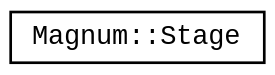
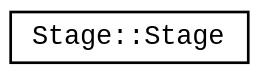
node "Magnum::Stage": label "Magnum::Stage" -> "Stage::Stage"
